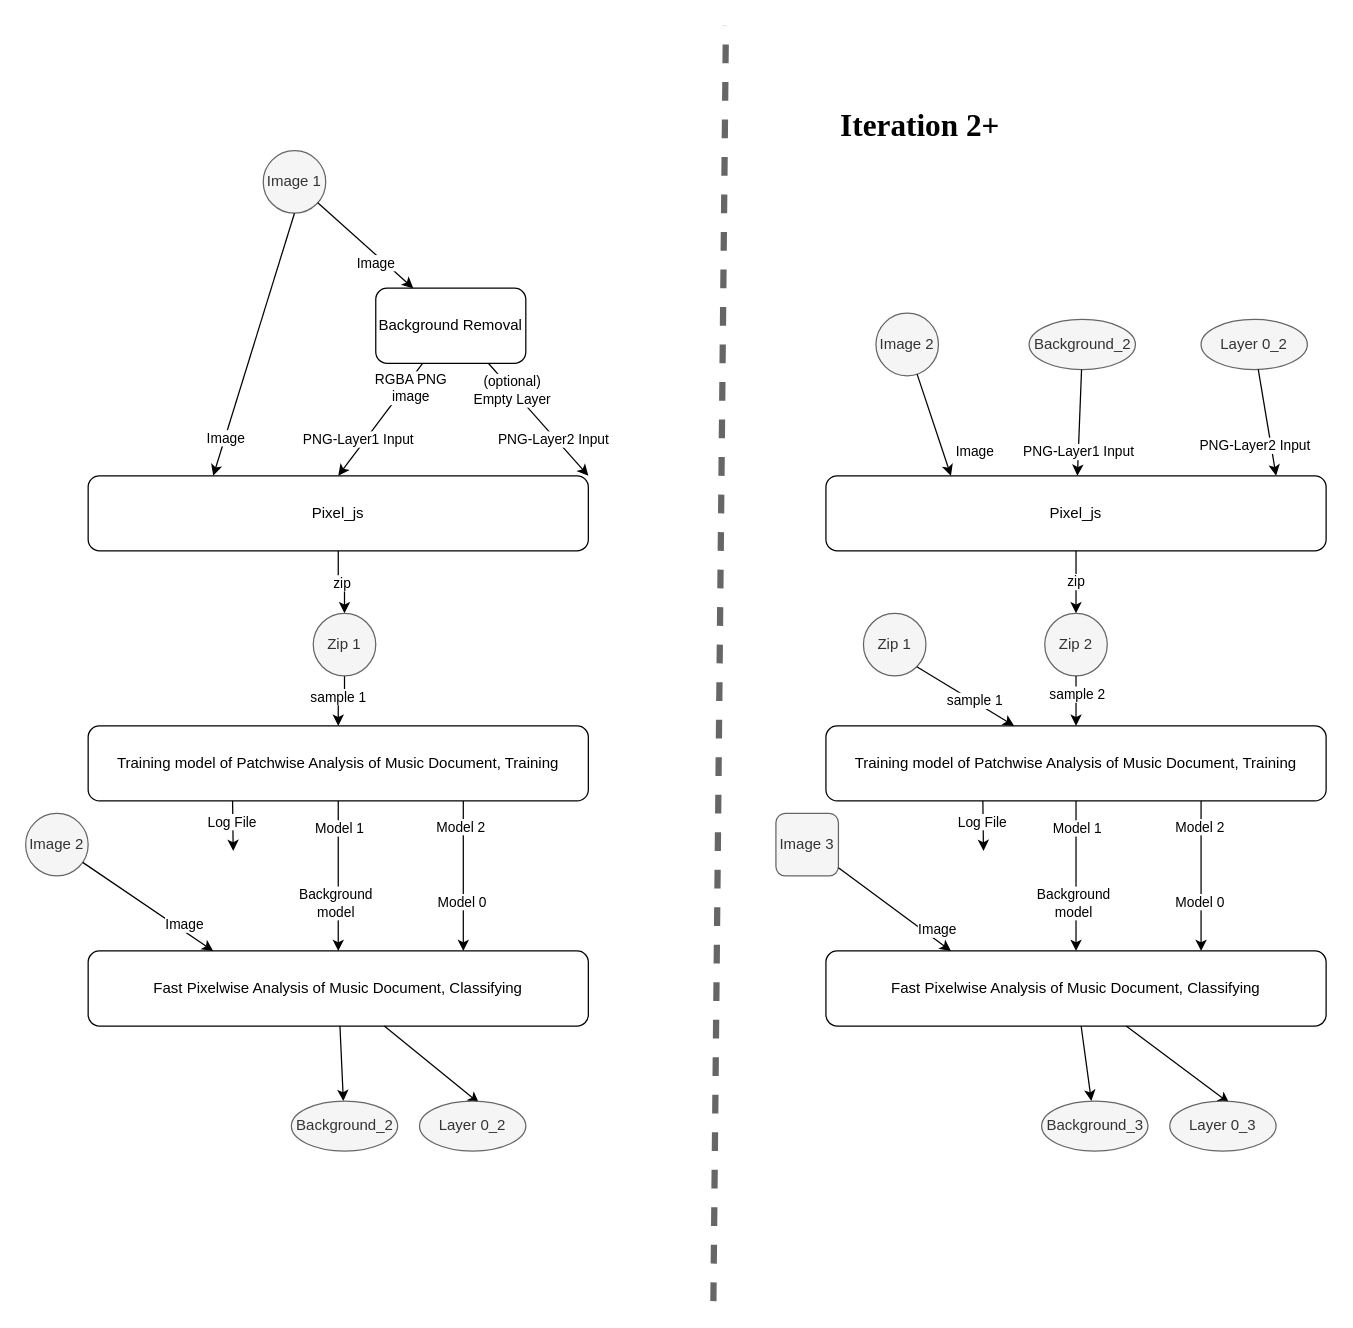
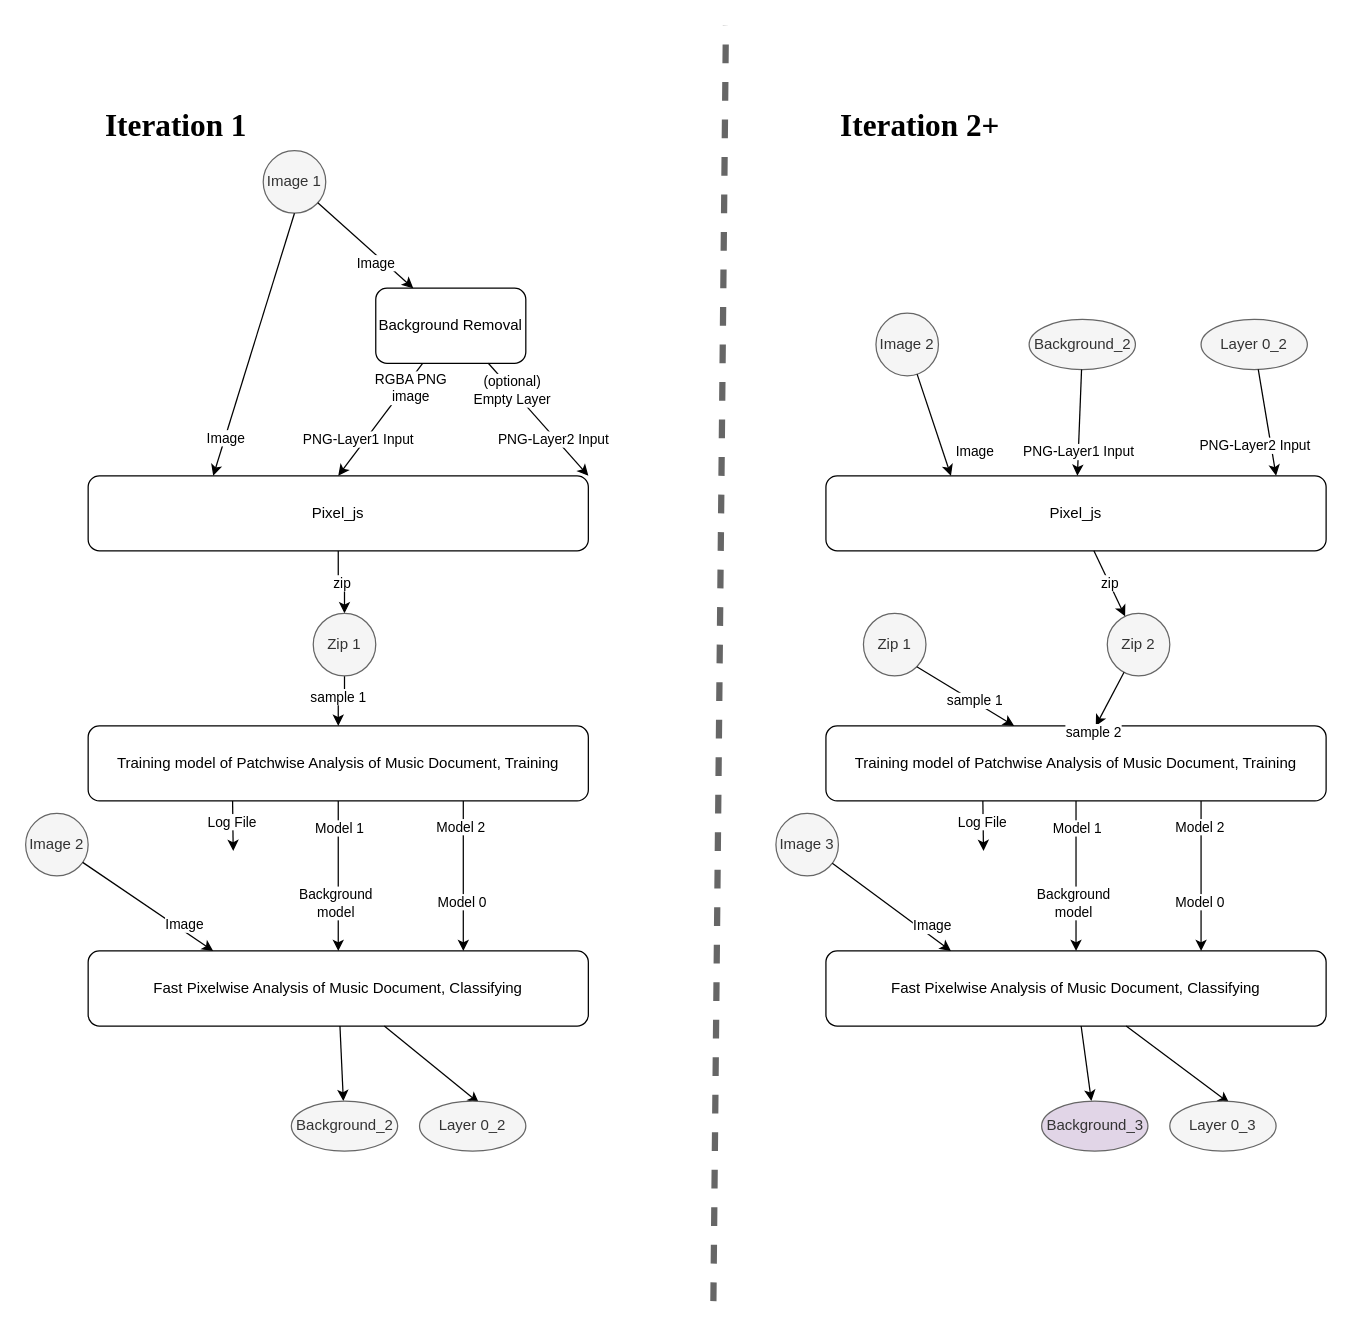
node "Iteration 1": added
node "Zip 2": moved (1076, 644) -> (1138, 644)
node "Image 3": shape rounded rectangle -> ellipse
node "Background_3": fillcolor #f5f5f5 -> #e1d5e7
